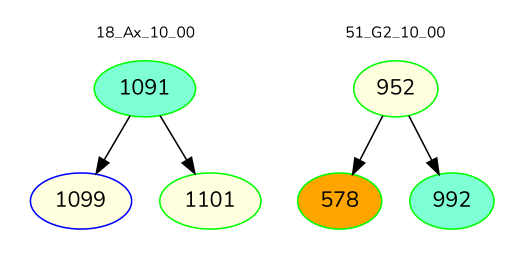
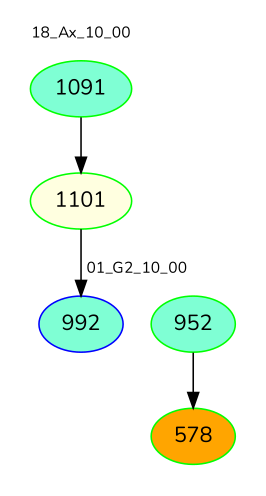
cluster "51_G2_10_00": label "51_G2_10_00" -> "01_G2_10_00"
node "952": fillcolor lightyellow -> aquamarine
edge "952" -> "992": now "1101" -> "992"
node "1099": removed
node "992": color green -> blue
